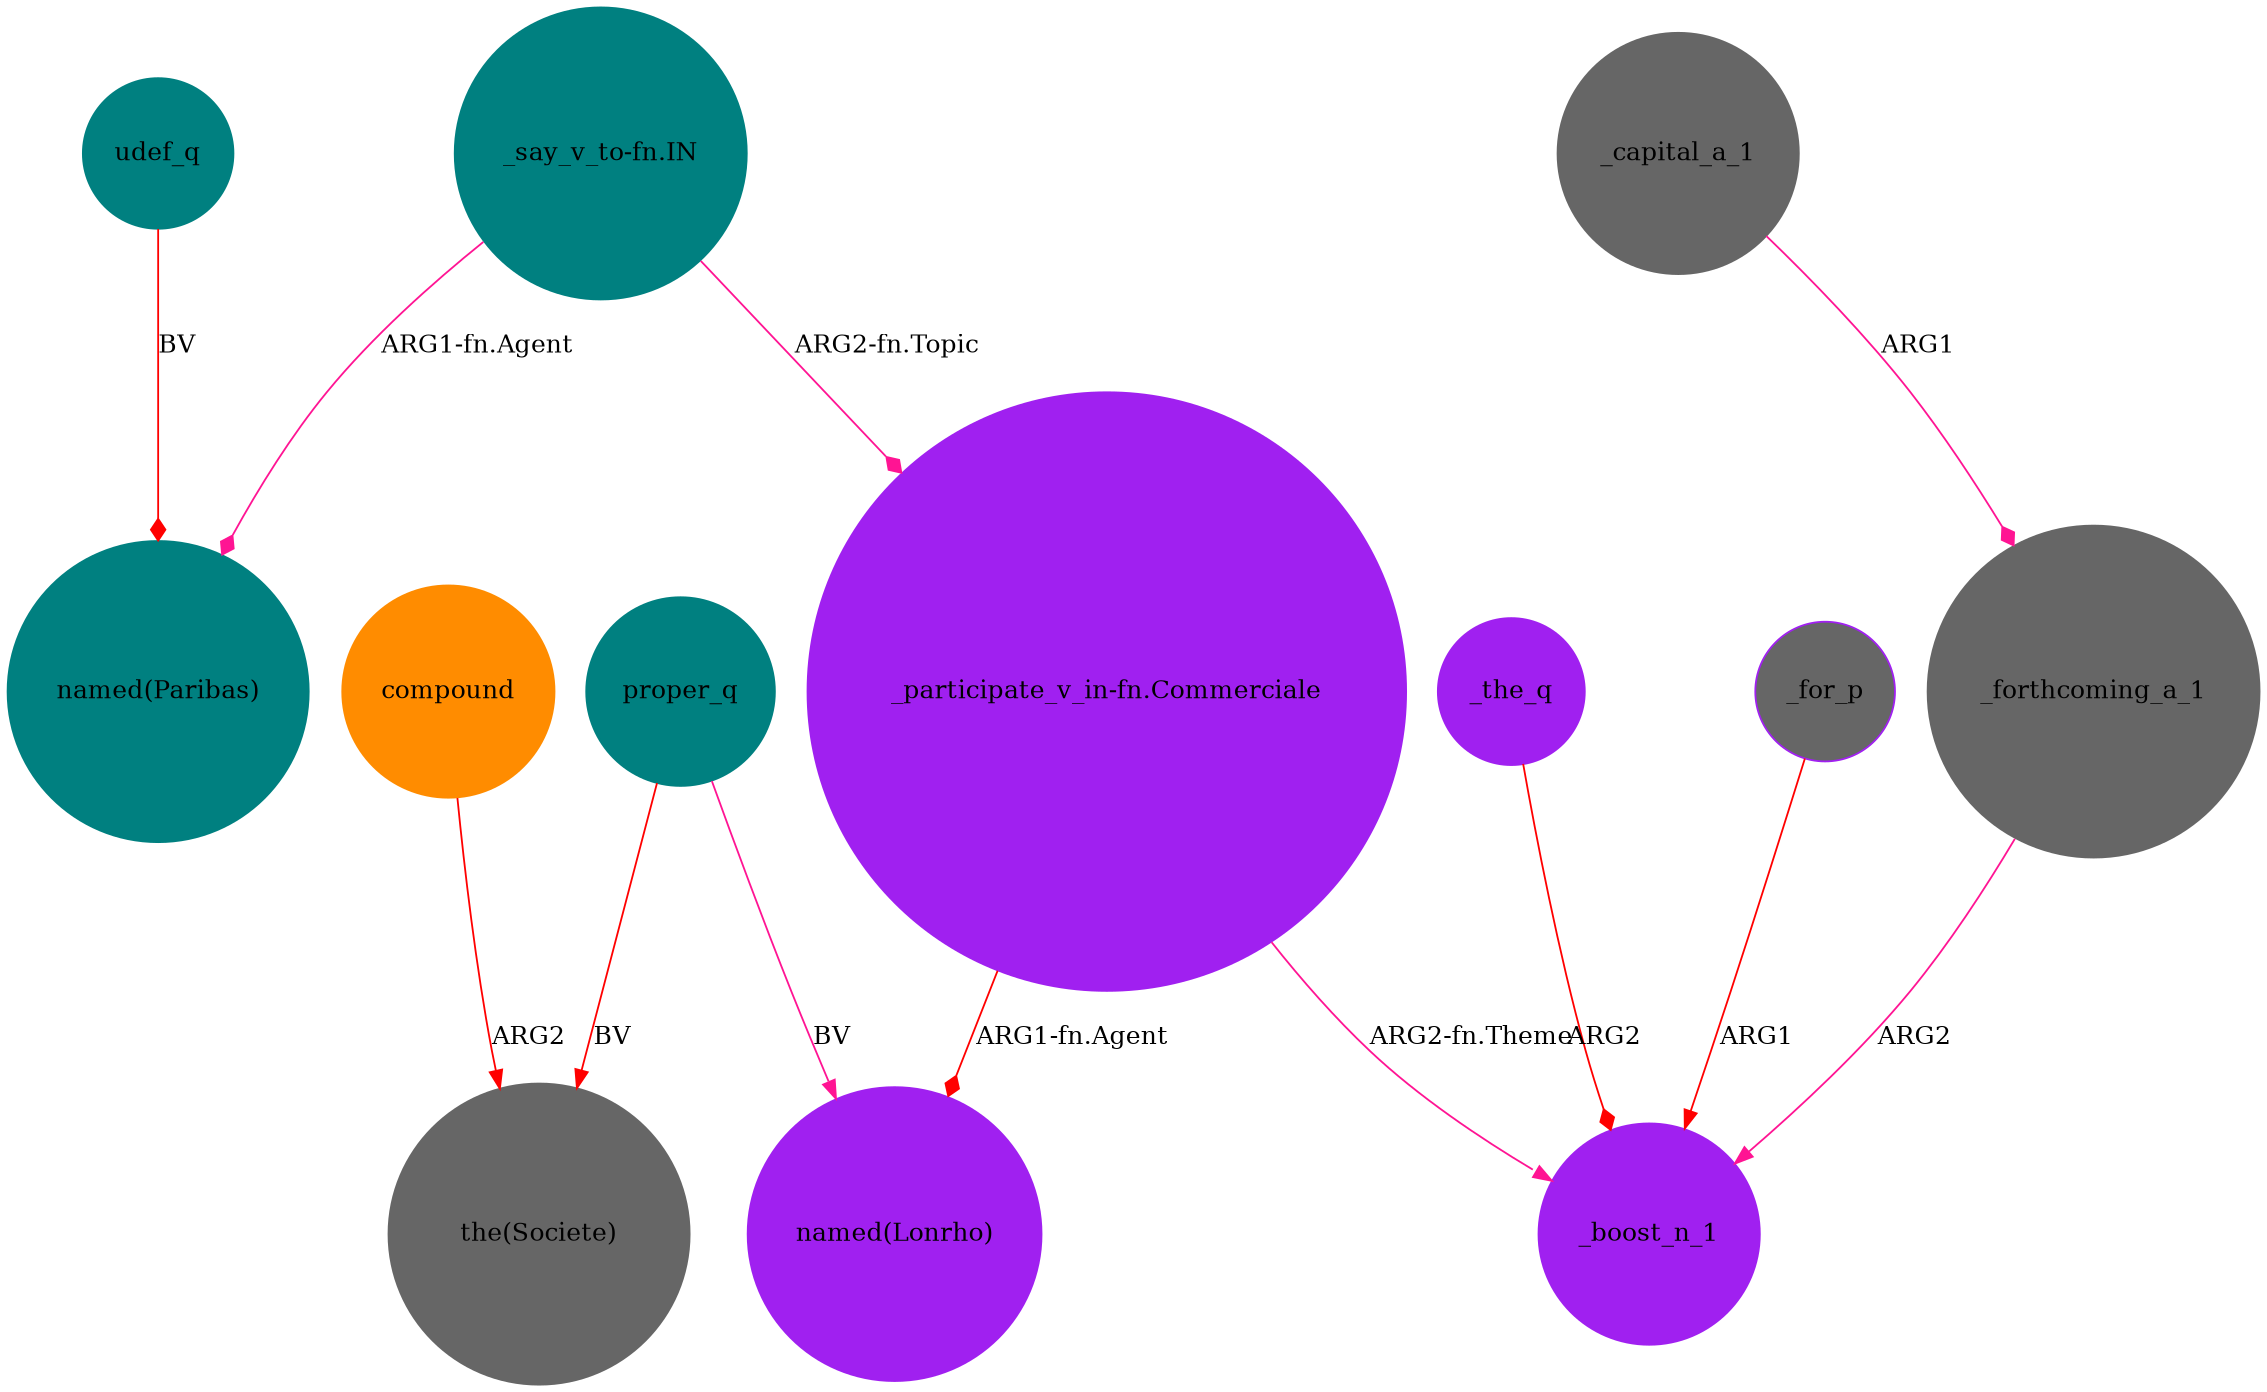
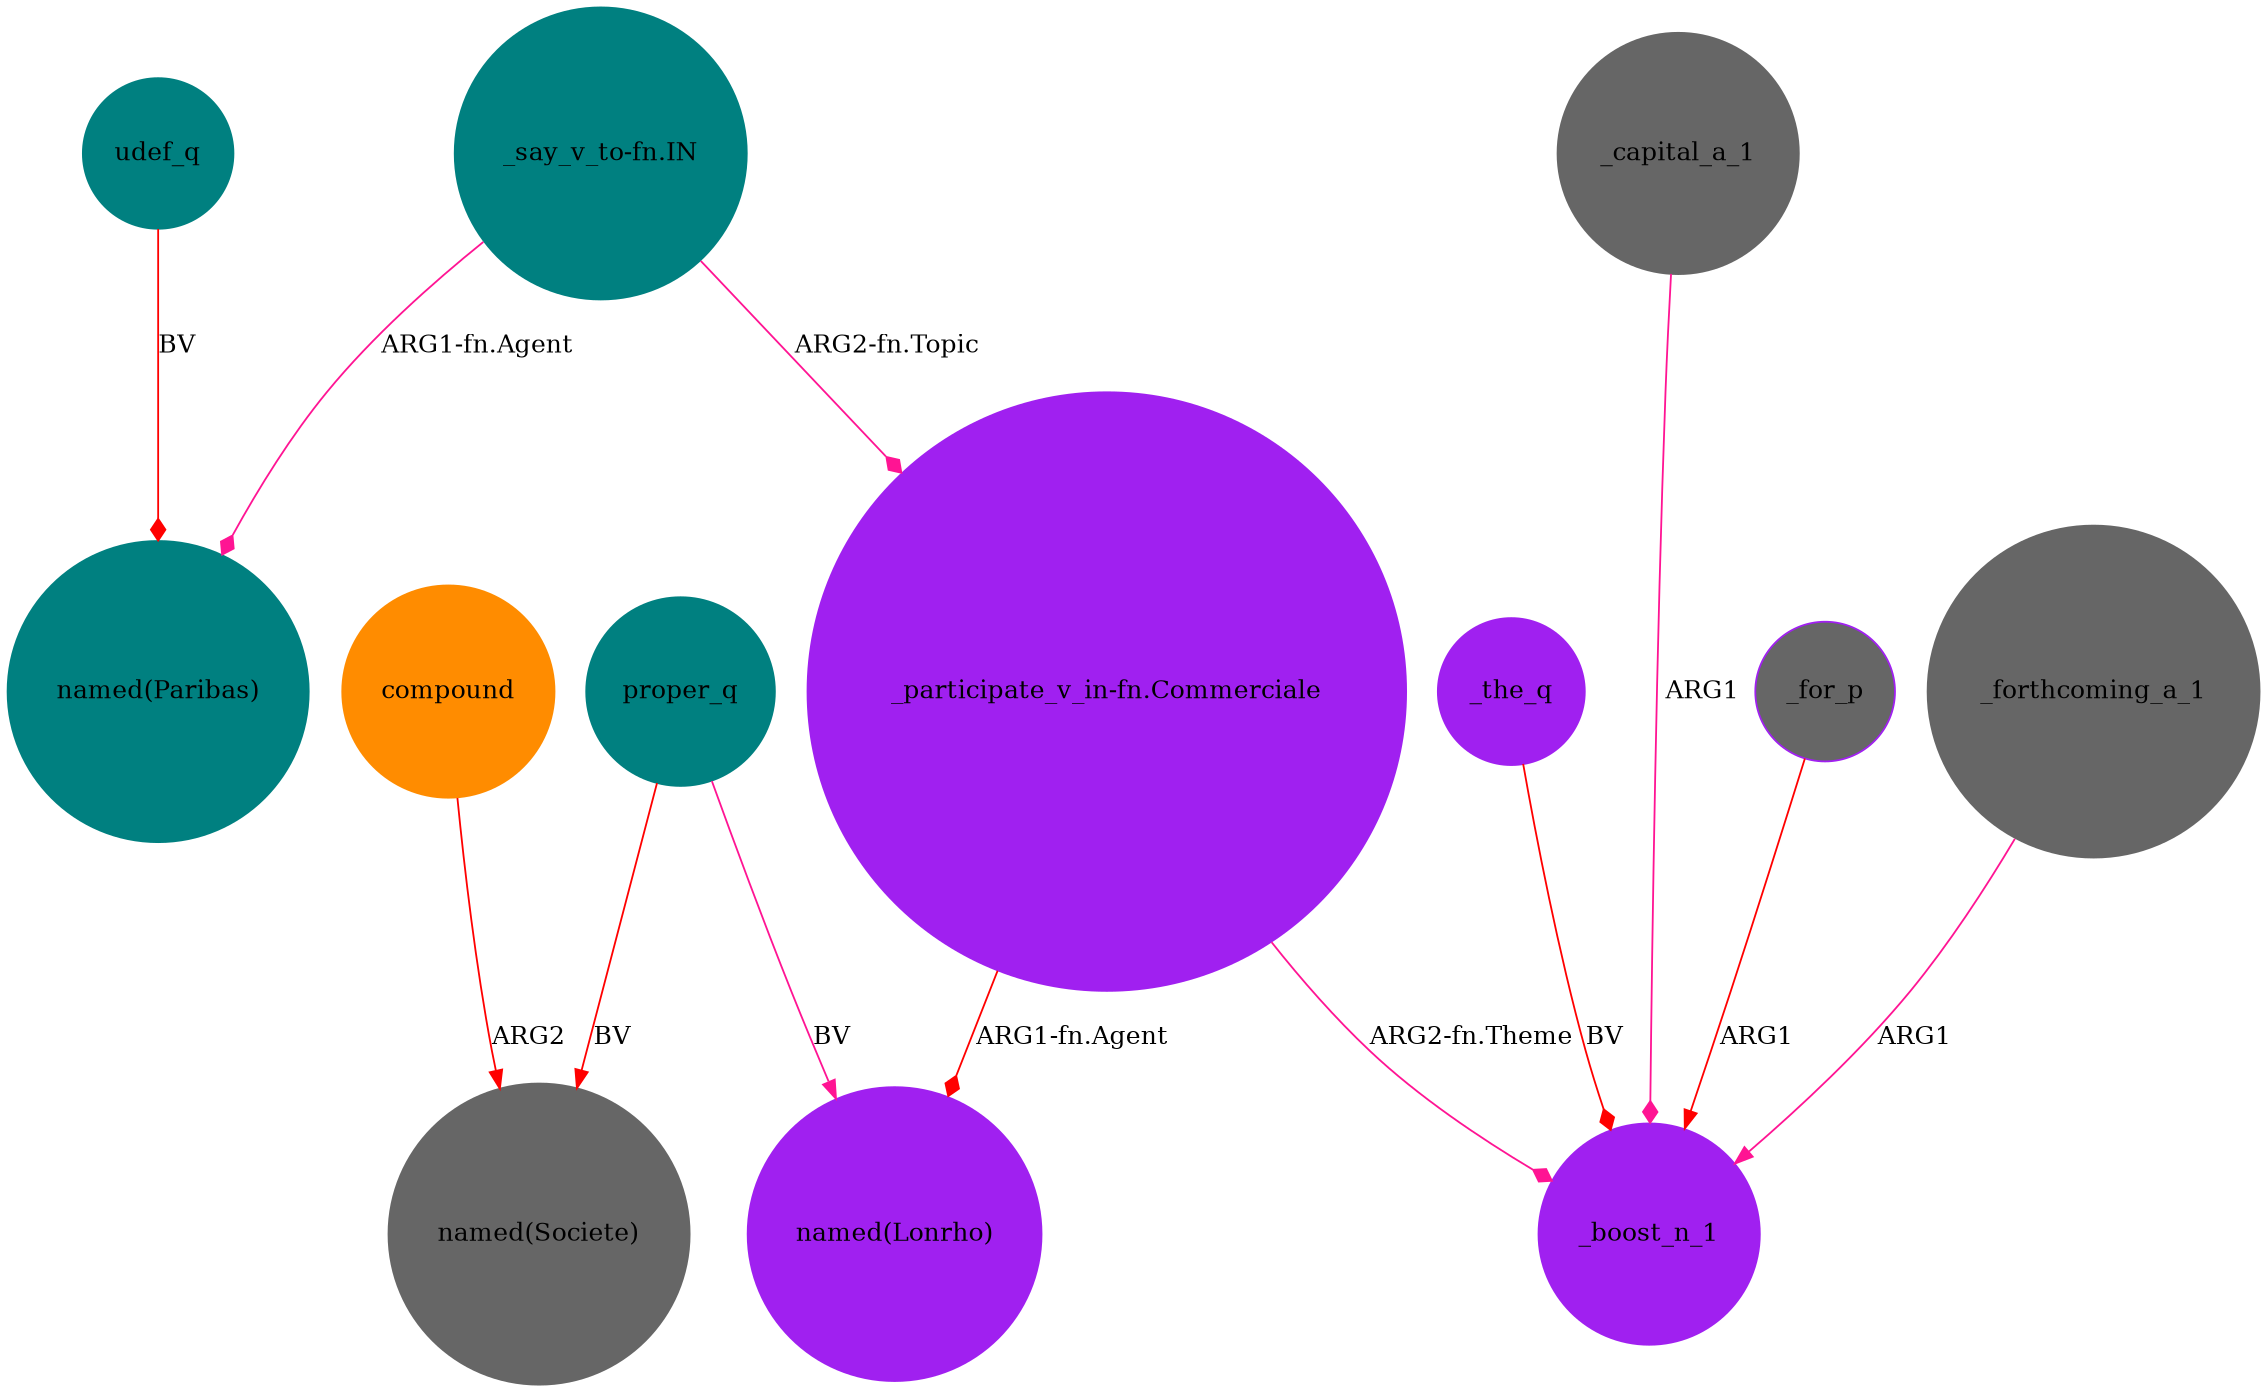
edge "_capital_a_1" -> "_forthcoming_a_1": now "_capital_a_1" -> "_boost_n_1"
edge "_the_q" -> "_boost_n_1": label "ARG2" -> "BV"
edge "_forthcoming_a_1" -> "_boost_n_1": label "ARG2" -> "ARG1"
edge "_participate_v_in-fn.Commerciale" -> "_boost_n_1": arrowhead normal -> diamond
node "the(Societe)": label "the(Societe)" -> "named(Societe)"
